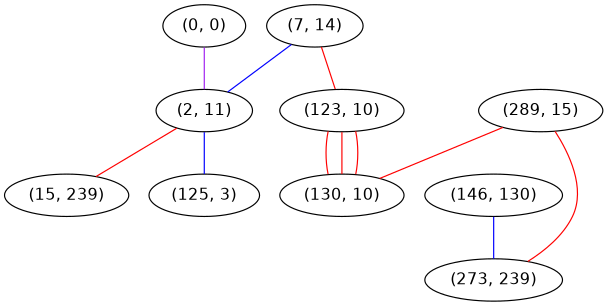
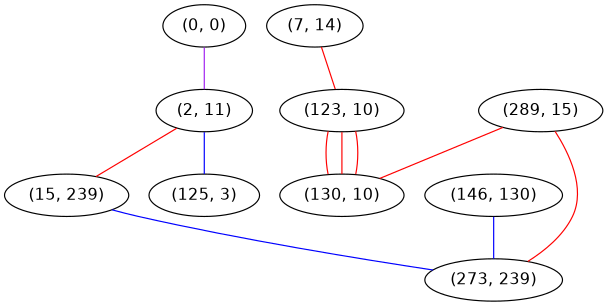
edge "(7, 14)" -- "(2, 11)": removed
edge "(15, 239)" -- "(273, 239)": added
